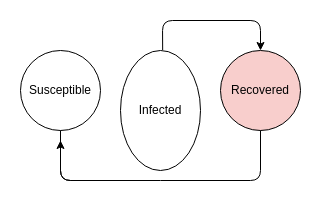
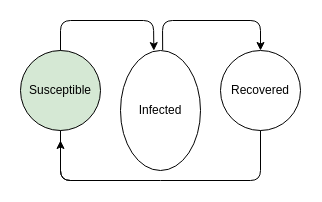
edge "Susceptible" -> "Infected": added
node "Susceptible": fillcolor #ffffff -> #d5e8d4
node "Recovered": fillcolor #f8cecc -> #ffffff
